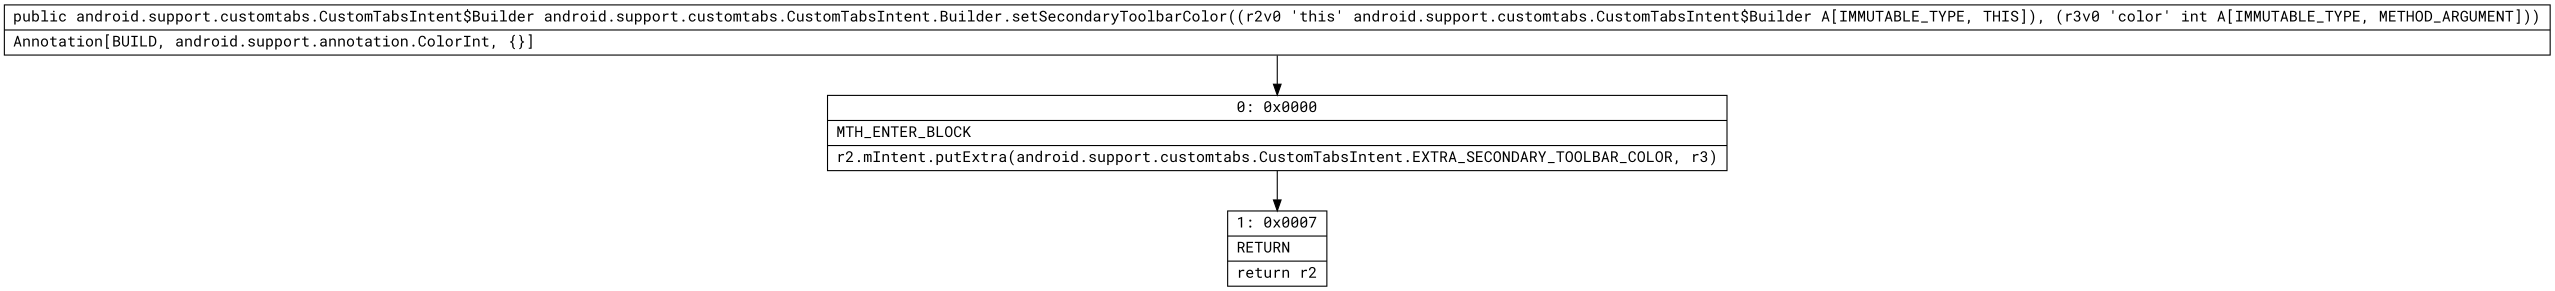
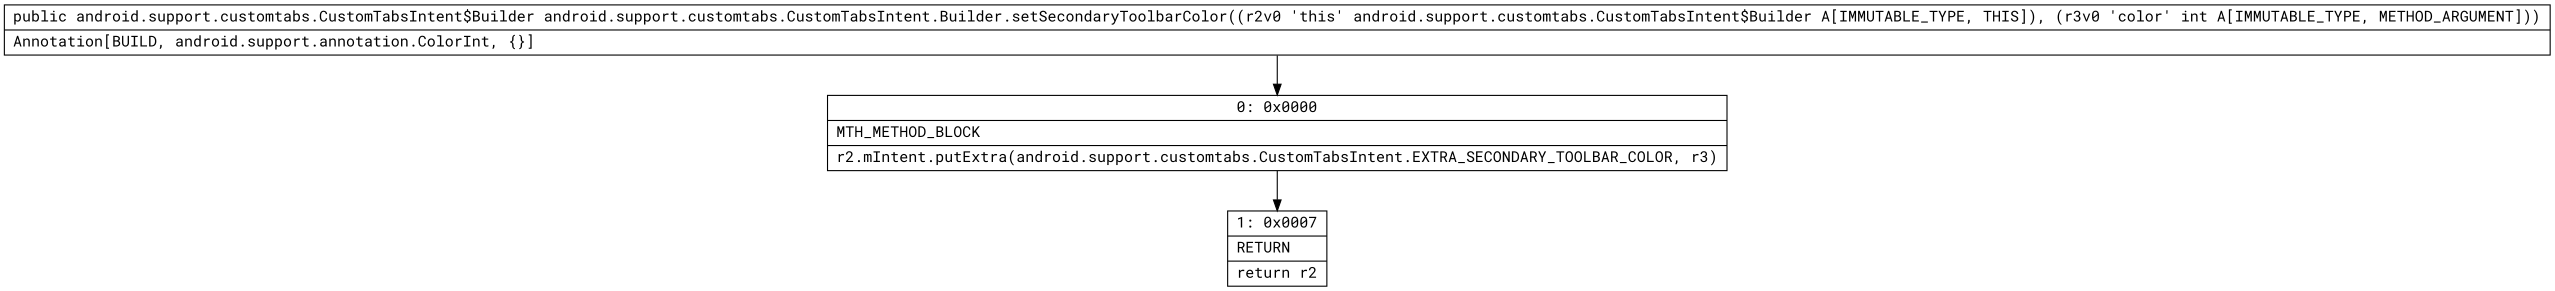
node "0: 0x0000": text "MTH_ENTER_BLOCK" -> "MTH_METHOD_BLOCK"
